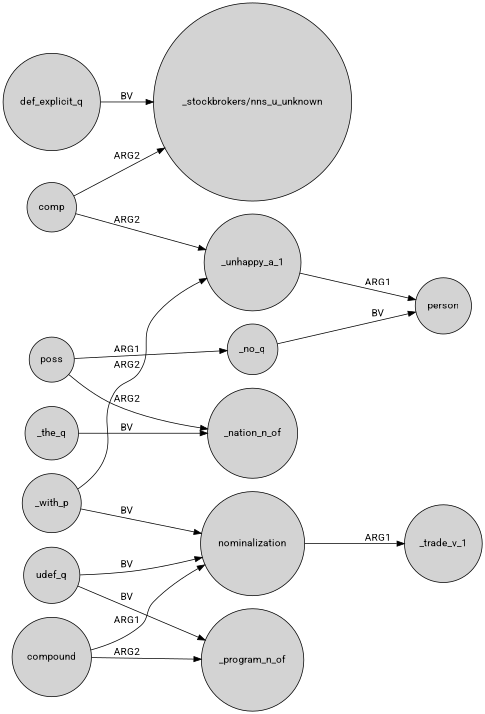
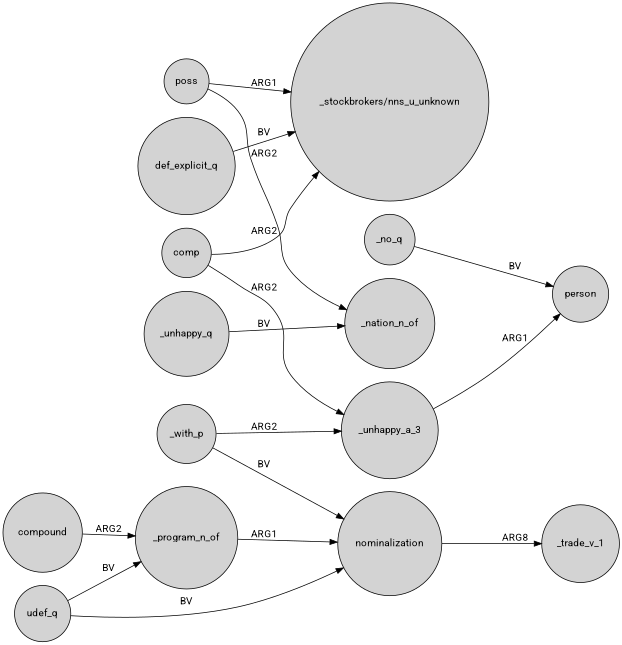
node "_unhappy_a_1": label "_unhappy_a_1" -> "_unhappy_a_3"
edge "poss" -> "_no_q": now "poss" -> "_stockbrokers/nns_u_unknown"
node "_the_q": label "_the_q" -> "_unhappy_q"
edge "nominalization" -> "_trade_v_1": label "ARG1" -> "ARG8"
edge "compound" -> "nominalization": now "_program_n_of" -> "nominalization"
